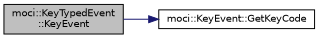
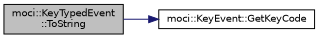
node "moci::KeyTypedEvent ::KeyEvent": label "moci::KeyTypedEvent ::KeyEvent" -> "moci::KeyTypedEvent ::ToString"
